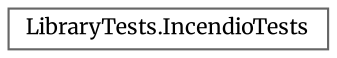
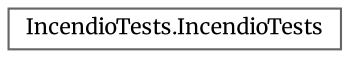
node "LibraryTests.IncendioTests": label "LibraryTests.IncendioTests" -> "IncendioTests.IncendioTests"
